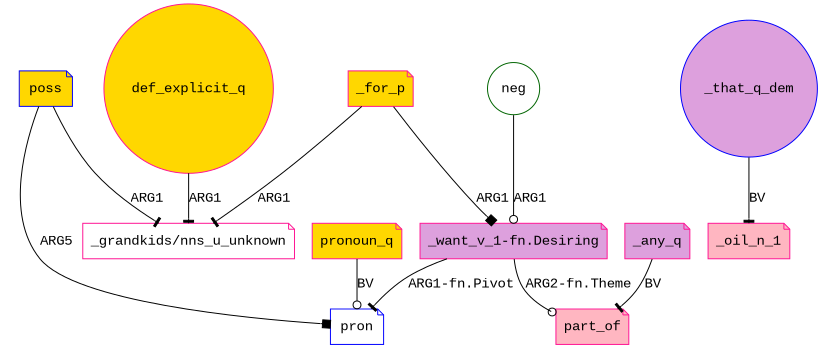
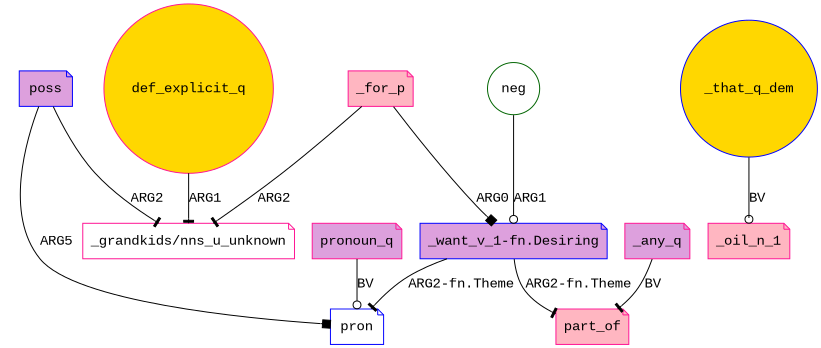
node "poss": fillcolor gold -> plum
node "_for_p": fillcolor gold -> lightpink
node "_that_q_dem": fillcolor plum -> gold
edge "_that_q_dem" -> "_oil_n_1": arrowhead tee -> odot
edge "poss" -> "_grandkids/nns_u_unknown": label "ARG1" -> "ARG2"
edge "_for_p" -> "_grandkids/nns_u_unknown": label "ARG1" -> "ARG2"
edge "_for_p" -> "_want_v_1-fn.Desiring": label "ARG1" -> "ARG0"
node "pronoun_q": fillcolor gold -> plum
node "_want_v_1-fn.Desiring": color deeppink -> blue
edge "_want_v_1-fn.Desiring" -> "pron": label "ARG1-fn.Pivot" -> "ARG2-fn.Theme"
edge "_want_v_1-fn.Desiring" -> "part_of": arrowhead odot -> tee
